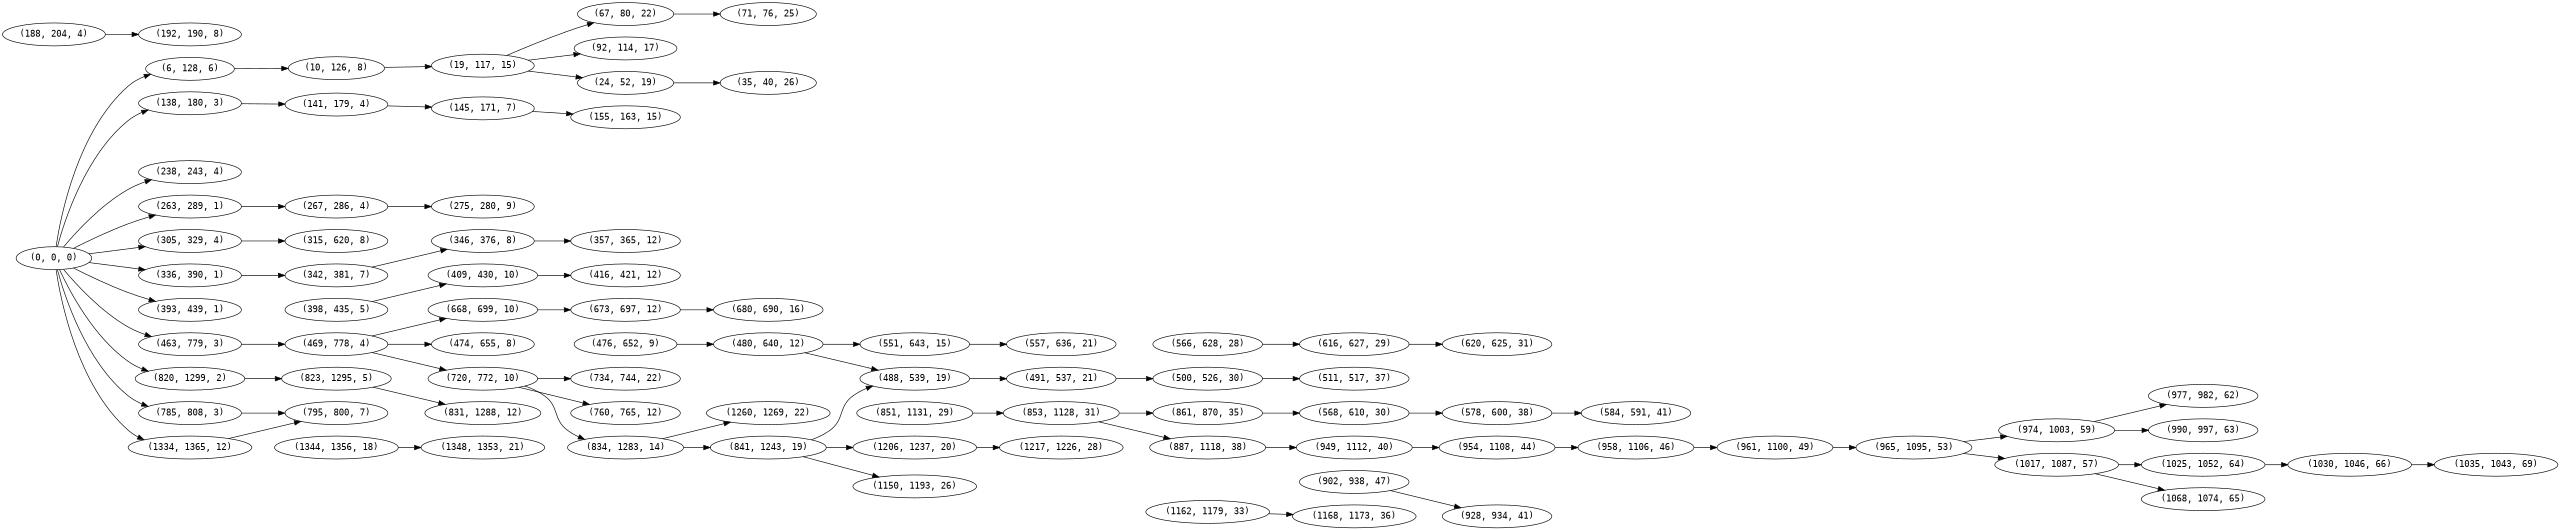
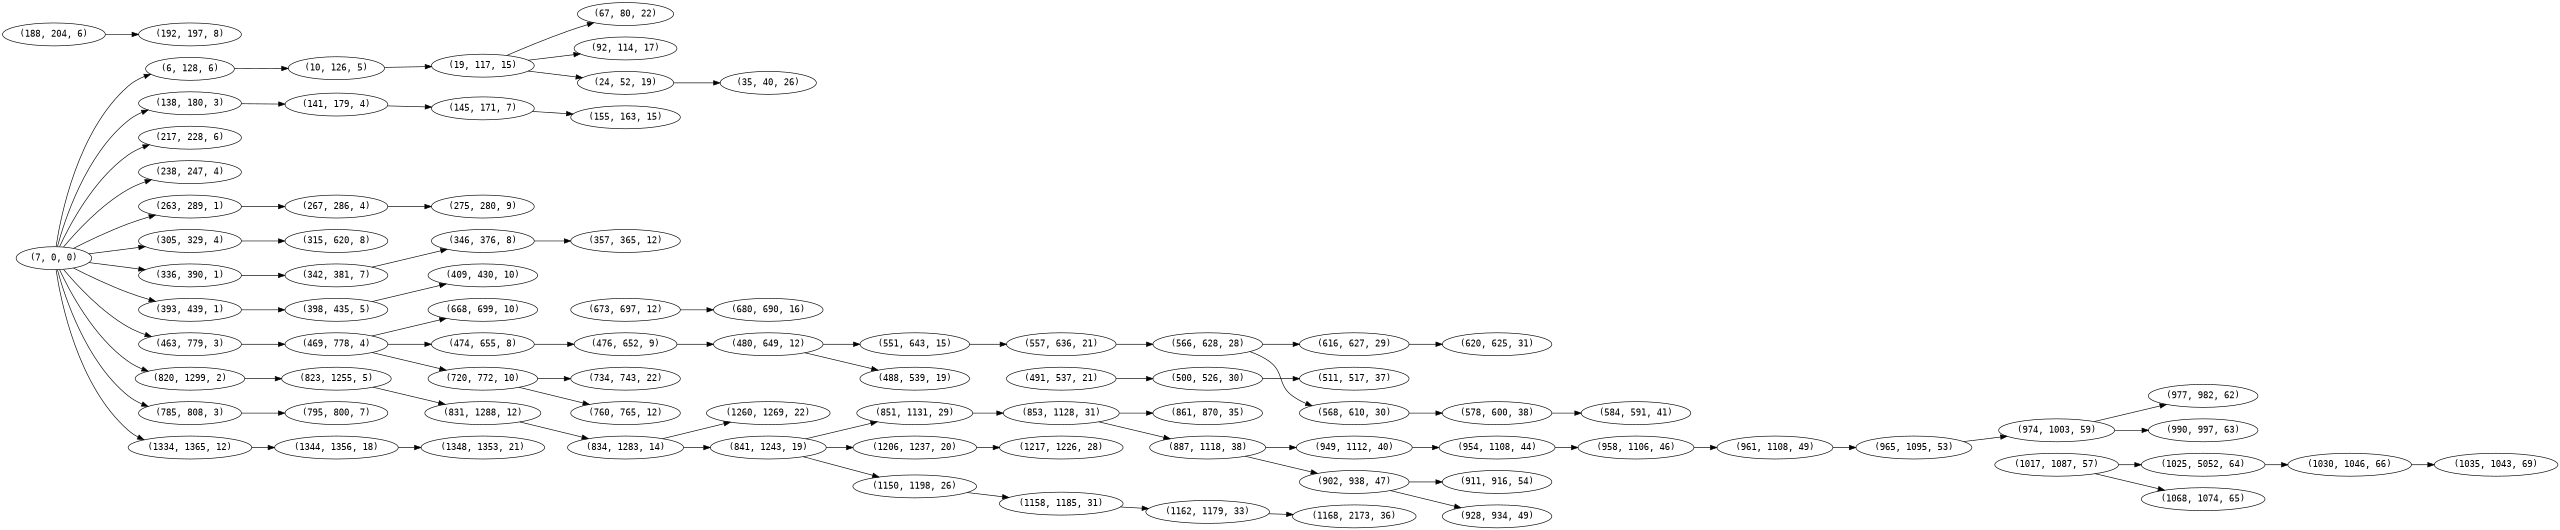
node "(71, 76, 25)": removed
node "(188, 204, 4)": label "(188, 204, 4)" -> "(188, 204, 6)"
node "(192, 190, 8)": label "(192, 190, 8)" -> "(192, 197, 8)"
node "(10, 126, 8)": label "(10, 126, 8)" -> "(10, 126, 5)"
node "(217, 228, 6)": added
node "(238, 243, 4)": label "(238, 243, 4)" -> "(238, 247, 4)"
node "(0, 0, 0)": label "(0, 0, 0)" -> "(7, 0, 0)"
node "(416, 421, 12)": removed
edge "(393, 439, 1)" -> "(398, 435, 5)": added
edge "(668, 699, 10)" -> "(673, 697, 12)": removed
edge "(474, 655, 8)" -> "(476, 652, 9)": added
node "(480, 640, 12)": label "(480, 640, 12)" -> "(480, 649, 12)"
edge "(557, 636, 21)" -> "(566, 628, 28)": added
node "(823, 1295, 5)": label "(823, 1295, 5)" -> "(823, 1255, 5)"
node "(734, 744, 22)": label "(734, 744, 22)" -> "(734, 743, 22)"
edge "(488, 539, 19)" -> "(491, 537, 21)": removed
edge "(720, 772, 10)" -> "(834, 1283, 14)": now "(831, 1288, 12)" -> "(834, 1283, 14)"
edge "(861, 870, 35)" -> "(568, 610, 30)": now "(566, 628, 28)" -> "(568, 610, 30)"
edge "(841, 1243, 19)" -> "(488, 539, 19)": now "(841, 1243, 19)" -> "(851, 1131, 29)"
edge "(1334, 1365, 12)" -> "(795, 800, 7)": now "(1334, 1365, 12)" -> "(1344, 1356, 18)"
node "(961, 1100, 49)": label "(961, 1100, 49)" -> "(961, 1108, 49)"
edge "(965, 1095, 53)" -> "(1017, 1087, 57)": removed
edge "(887, 1118, 38)" -> "(902, 938, 47)": added
node "(1025, 1052, 64)": label "(1025, 1052, 64)" -> "(1025, 5052, 64)"
node "(911, 916, 54)": added
node "(1150, 1193, 26)": label "(1150, 1193, 26)" -> "(1150, 1198, 26)"
node "(1158, 1185, 31)": added
node "(1168, 1173, 36)": label "(1168, 1173, 36)" -> "(1168, 2173, 36)"
node "(928, 934, 41)": label "(928, 934, 41)" -> "(928, 934, 49)"
